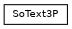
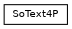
node "SoText3P": label "SoText3P" -> "SoText4P"
